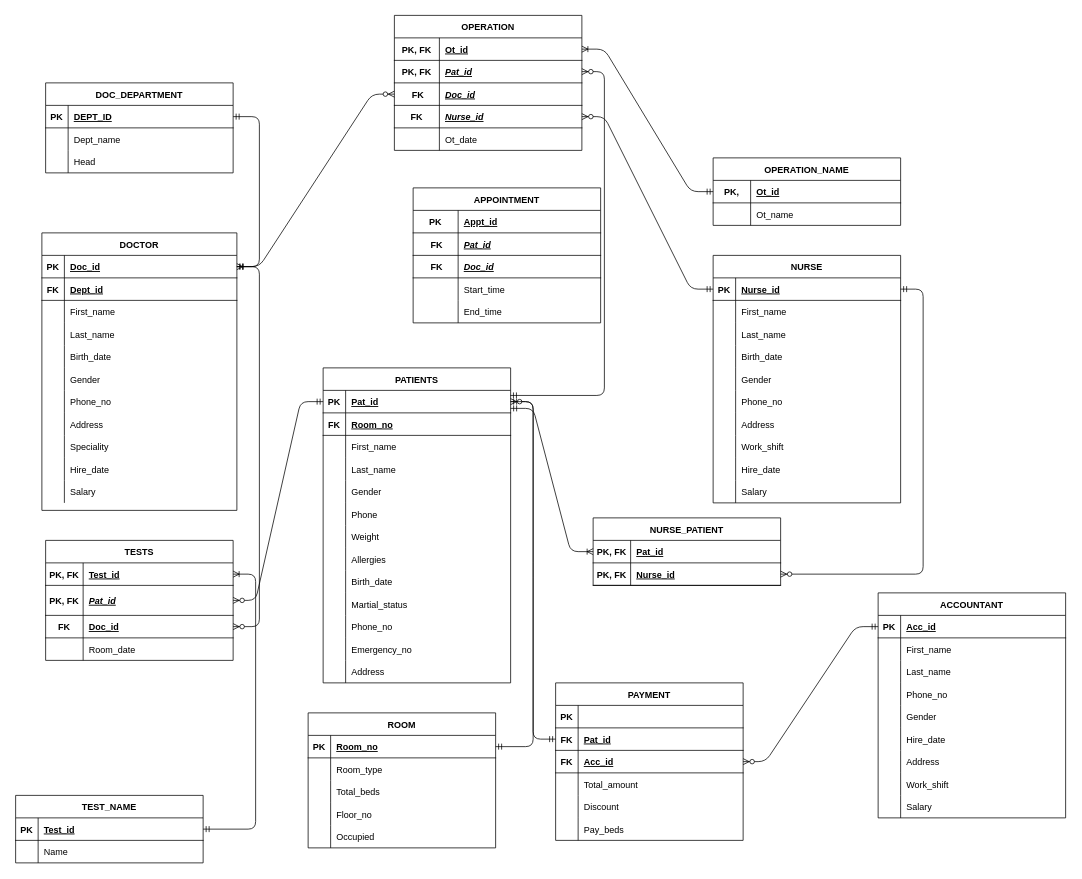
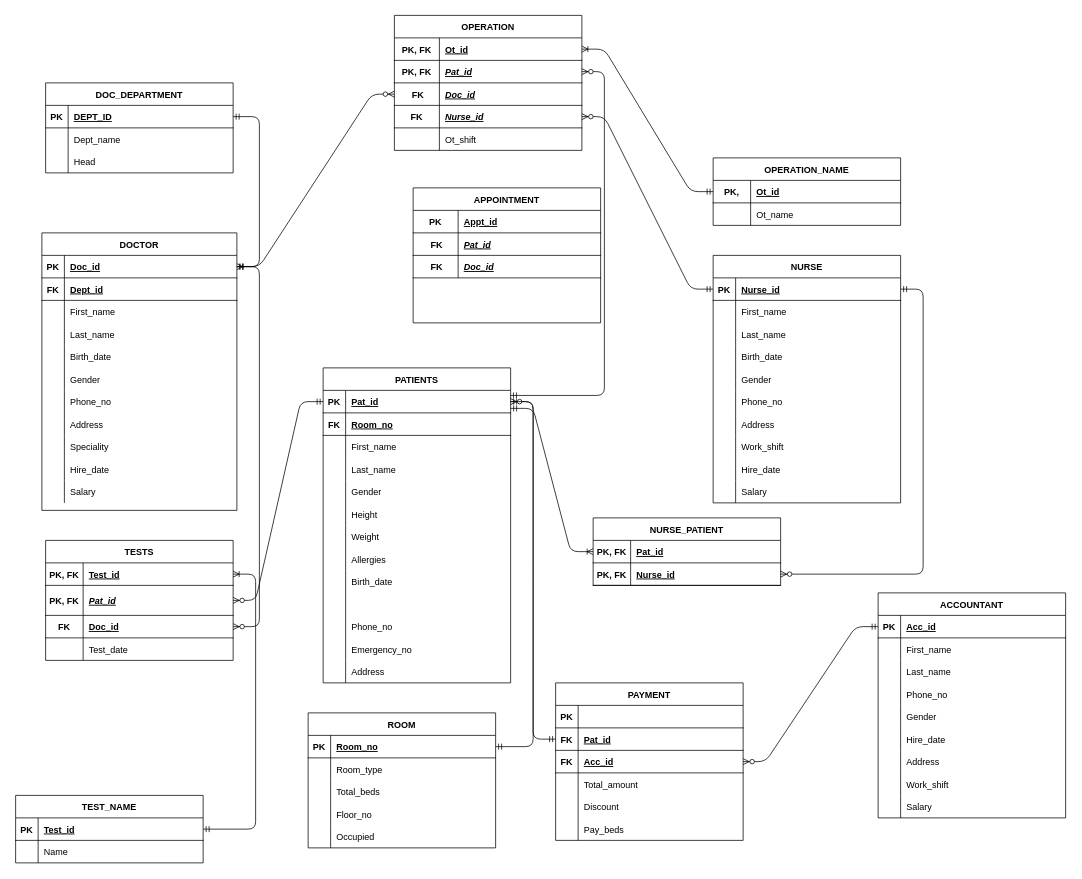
node "Ot_date": label "Ot_date" -> "Ot_shift"
node "Start_time": removed
node "End_time": removed
node "Phone": label "Phone" -> "Height"
node "Martial_status": removed
node "Room_date": label "Room_date" -> "Test_date"
